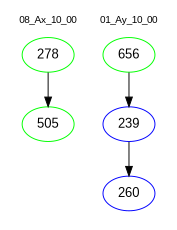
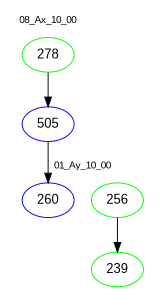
node "656": label "656" -> "256"
node "505": color green -> blue
node "239": color blue -> green
edge "239" -> "260": now "505" -> "260"
